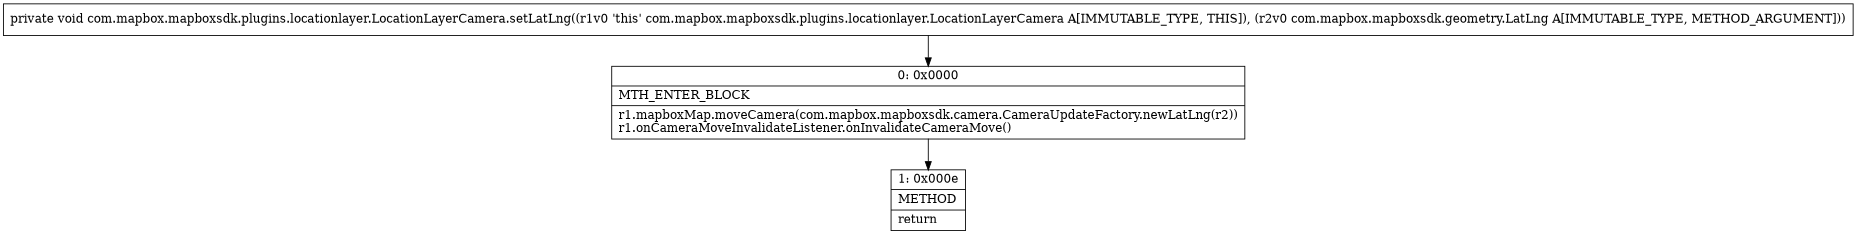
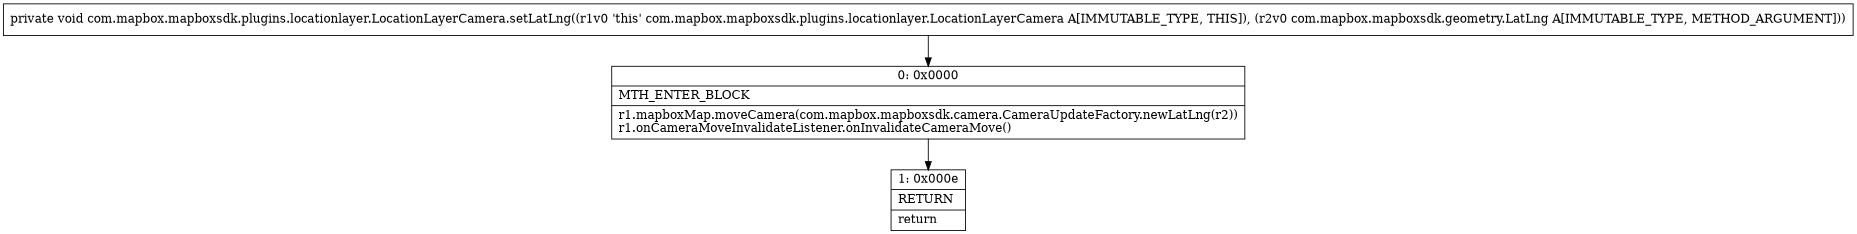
node "1: 0x000e": text "METHOD" -> "RETURN"
